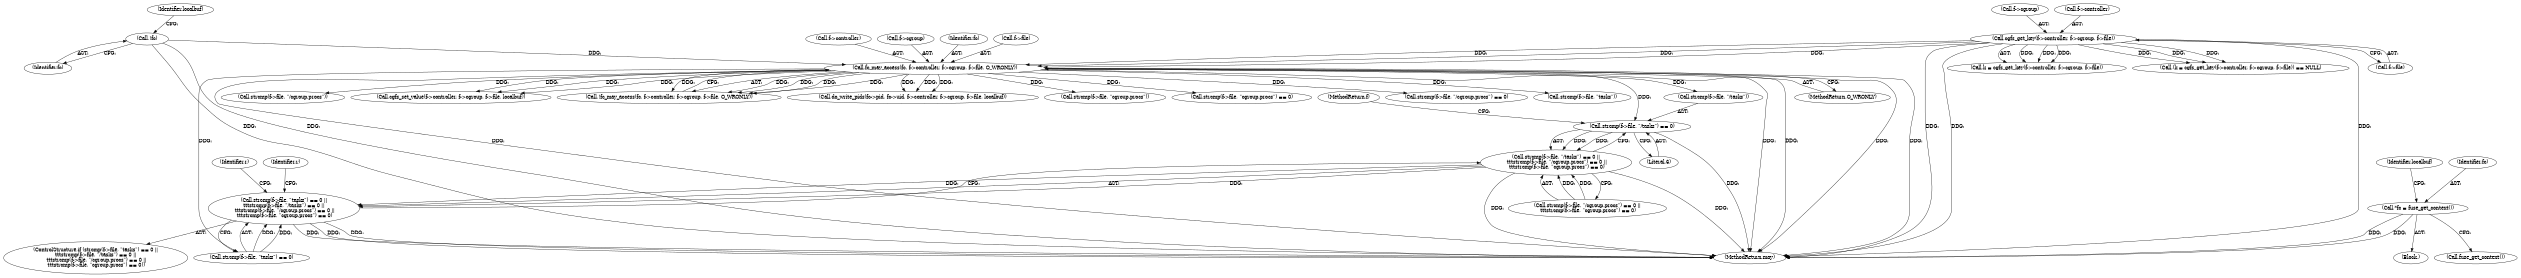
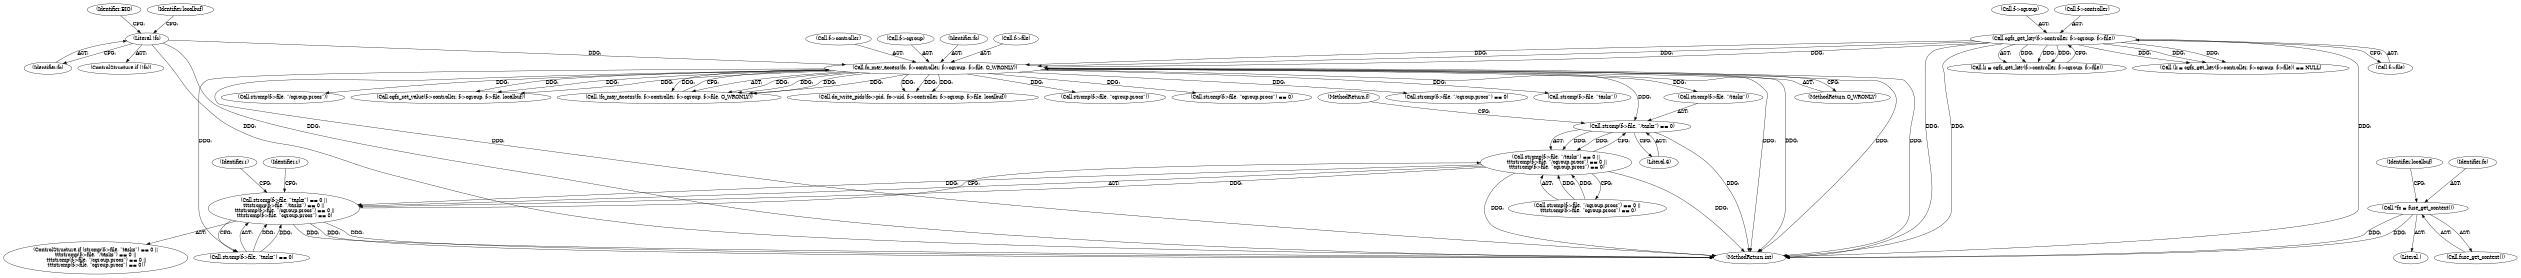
node "(Identifier,EIO)": added
node "(Call,!fc)": label "(Call,!fc)" -> "(Literal,!fc)"
edge "(Call,k = cgfs_get_key(f->controller, f->cgroup, f->file))" -> "(Call,cgfs_get_key(f->controller, f->cgroup, f->file))": added, label "CFG:"
node "(ControlStructure,if (!fc))": added
edge "(Call,*fc = fuse_get_context())" -> "(Call,fuse_get_context())": label "CFG: " -> "AST: "
edge "(Call,fuse_get_context())" -> "(Call,*fc = fuse_get_context())": added, label "AST:"
node "(MethodReturn,may)": label "(MethodReturn,may)" -> "(MethodReturn,int)"
node "(Block,)": label "(Block,)" -> "(Literal,)"
